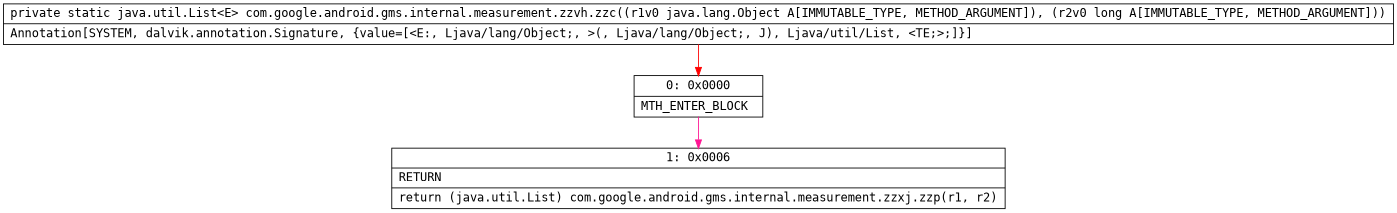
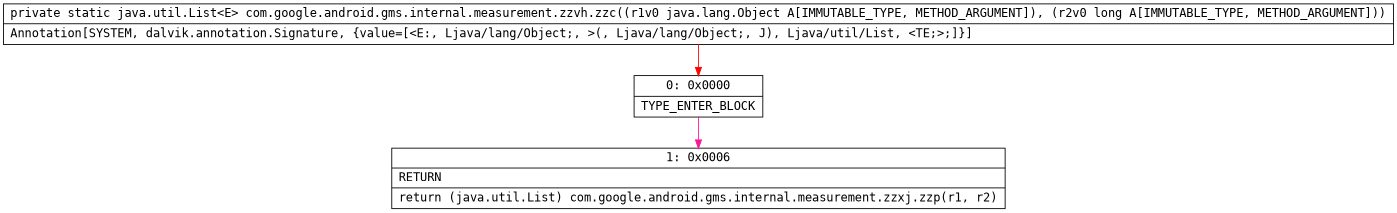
node "0: 0x0000": text "MTH_ENTER_BLOCK" -> "TYPE_ENTER_BLOCK"
